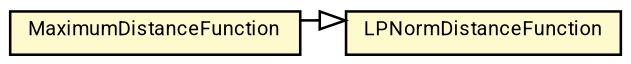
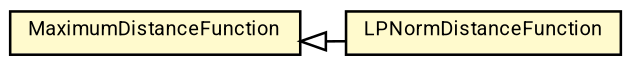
edge "MaximumDistanceFunction" -> "LPNormDistanceFunction": reversed
